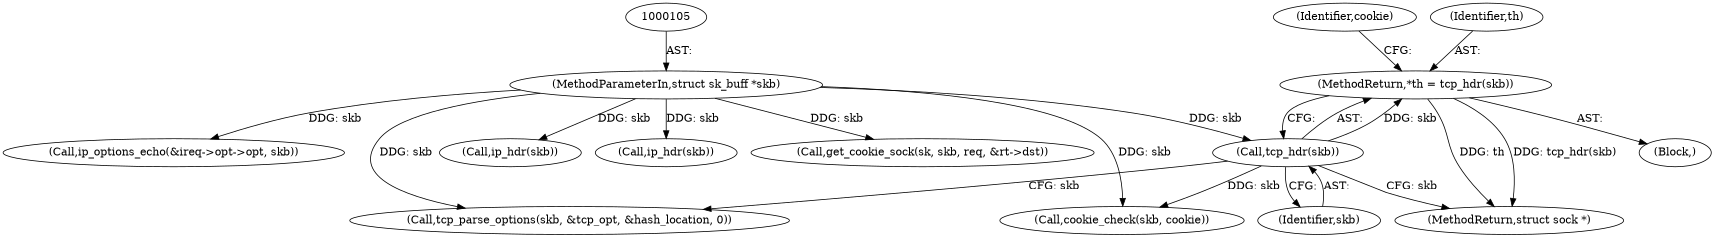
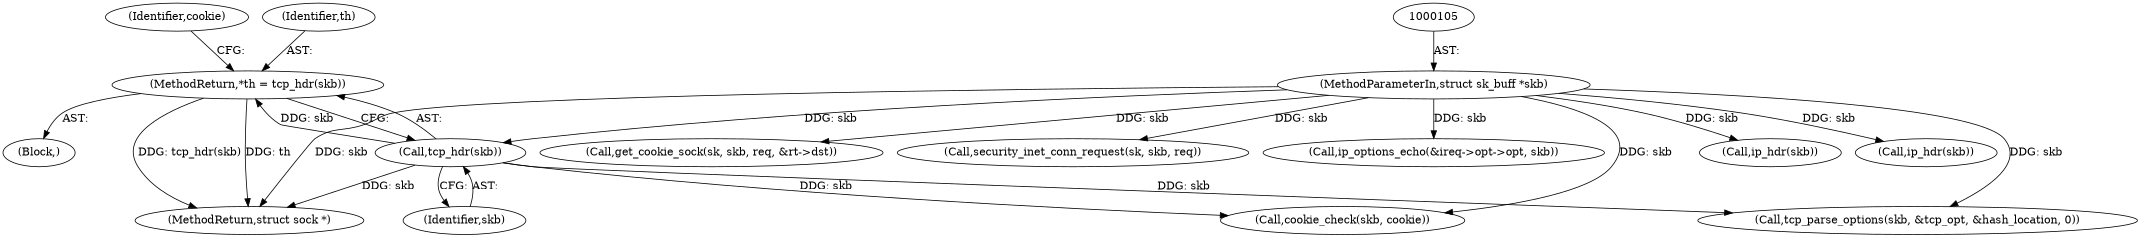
edge "(MethodParameterIn,struct sk_buff *skb)" -> "(MethodReturn,struct sock *)": added, label "DDG: skb"
node "(Call,security_inet_conn_request(sk, skb, req))": added
edge "(Call,tcp_hdr(skb))" -> "(Call,tcp_parse_options(skb, &tcp_opt, &hash_location, 0))": label "CFG: skb" -> "DDG: skb"
edge "(Call,tcp_hdr(skb))" -> "(MethodReturn,struct sock *)": label "CFG: skb" -> "DDG: skb"
